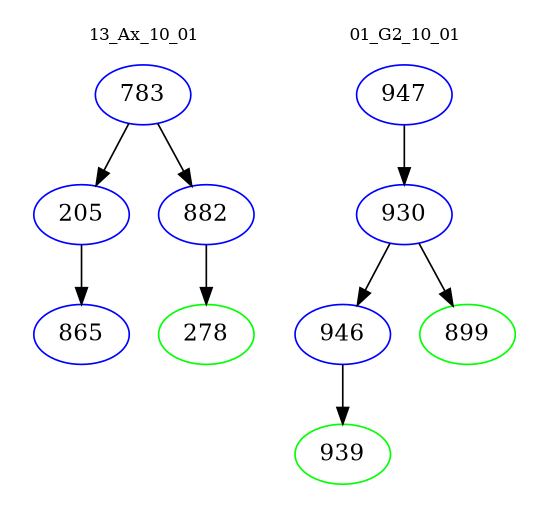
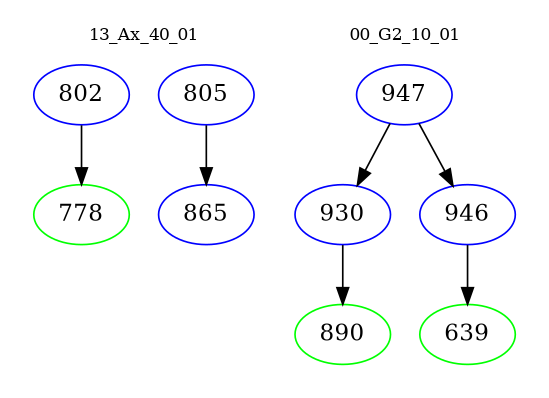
cluster "13_Ax_10_01": label "13_Ax_10_01" -> "13_Ax_40_01"
cluster "01_G2_10_01": label "01_G2_10_01" -> "00_G2_10_01"
node "783": removed
node "205": label "205" -> "805"
node "882": label "882" -> "802"
edge "930" -> "946": now "947" -> "946"
node "278": label "278" -> "778"
node "899": label "899" -> "890"
node "939": label "939" -> "639"
